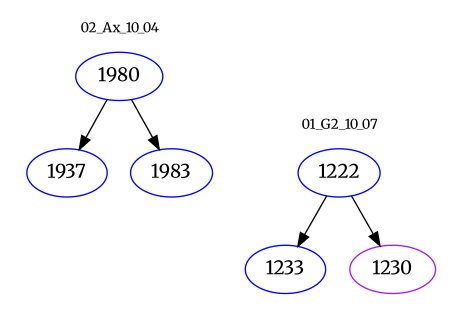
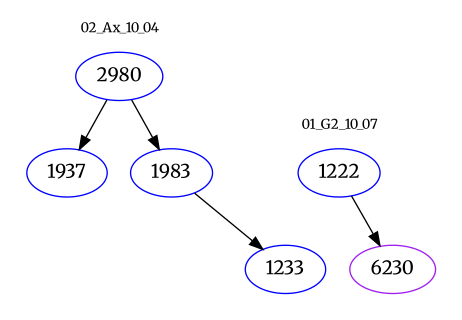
node "1980": label "1980" -> "2980"
edge "1222" -> "1233": now "1983" -> "1233"
node "1230": label "1230" -> "6230"
